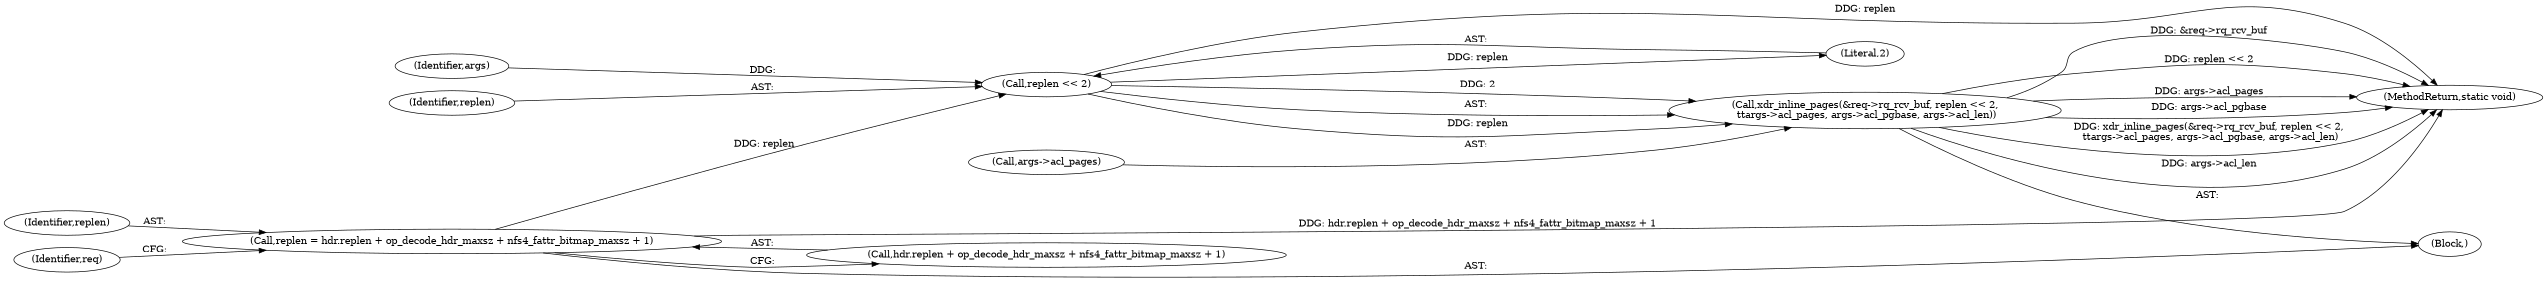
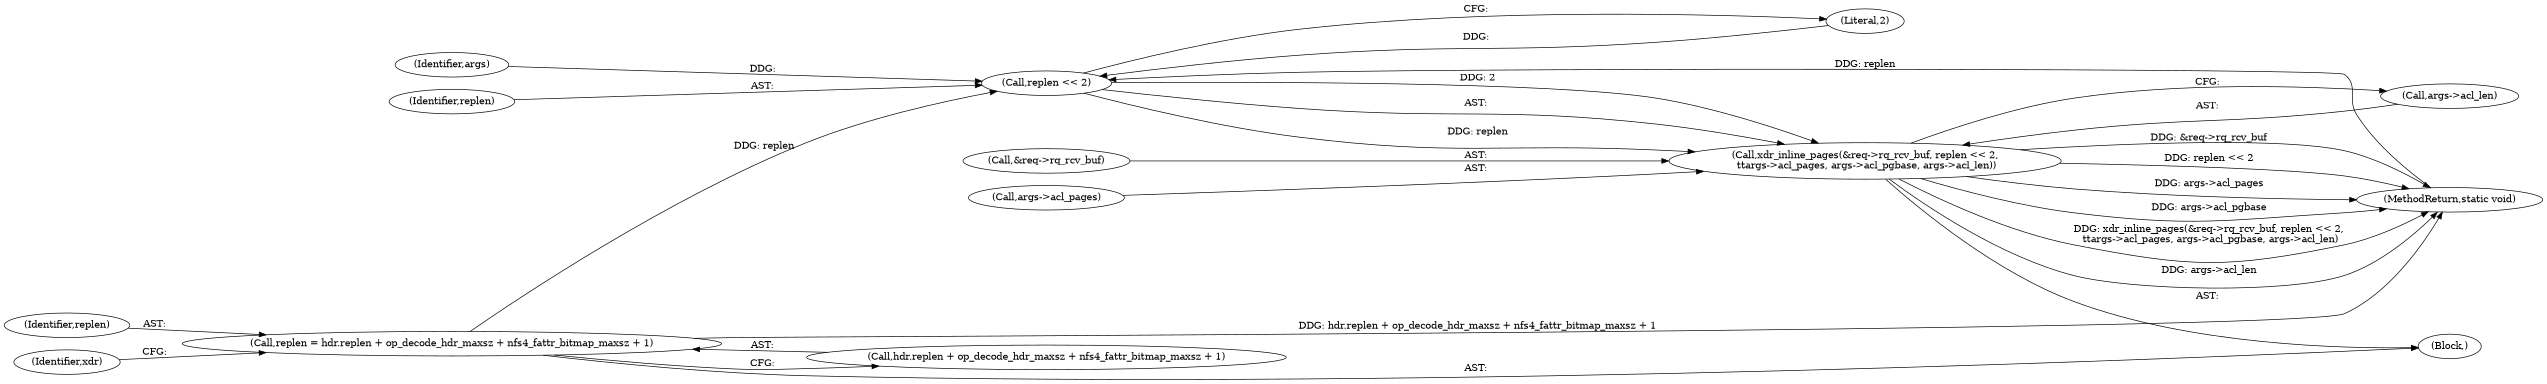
edge "(Call,replen << 2)" -> "(MethodReturn,static void)": reversed
edge "(Literal,2)" -> "(Call,replen << 2)": label "AST: " -> "DDG: "
edge "(Call,replen << 2)" -> "(Literal,2)": label "DDG: replen" -> "CFG: "
node "(Call,args->acl_len)": added
node "(Call,&req->rq_rcv_buf)": added
node "(Identifier,req)": label "(Identifier,req)" -> "(Identifier,xdr)"
